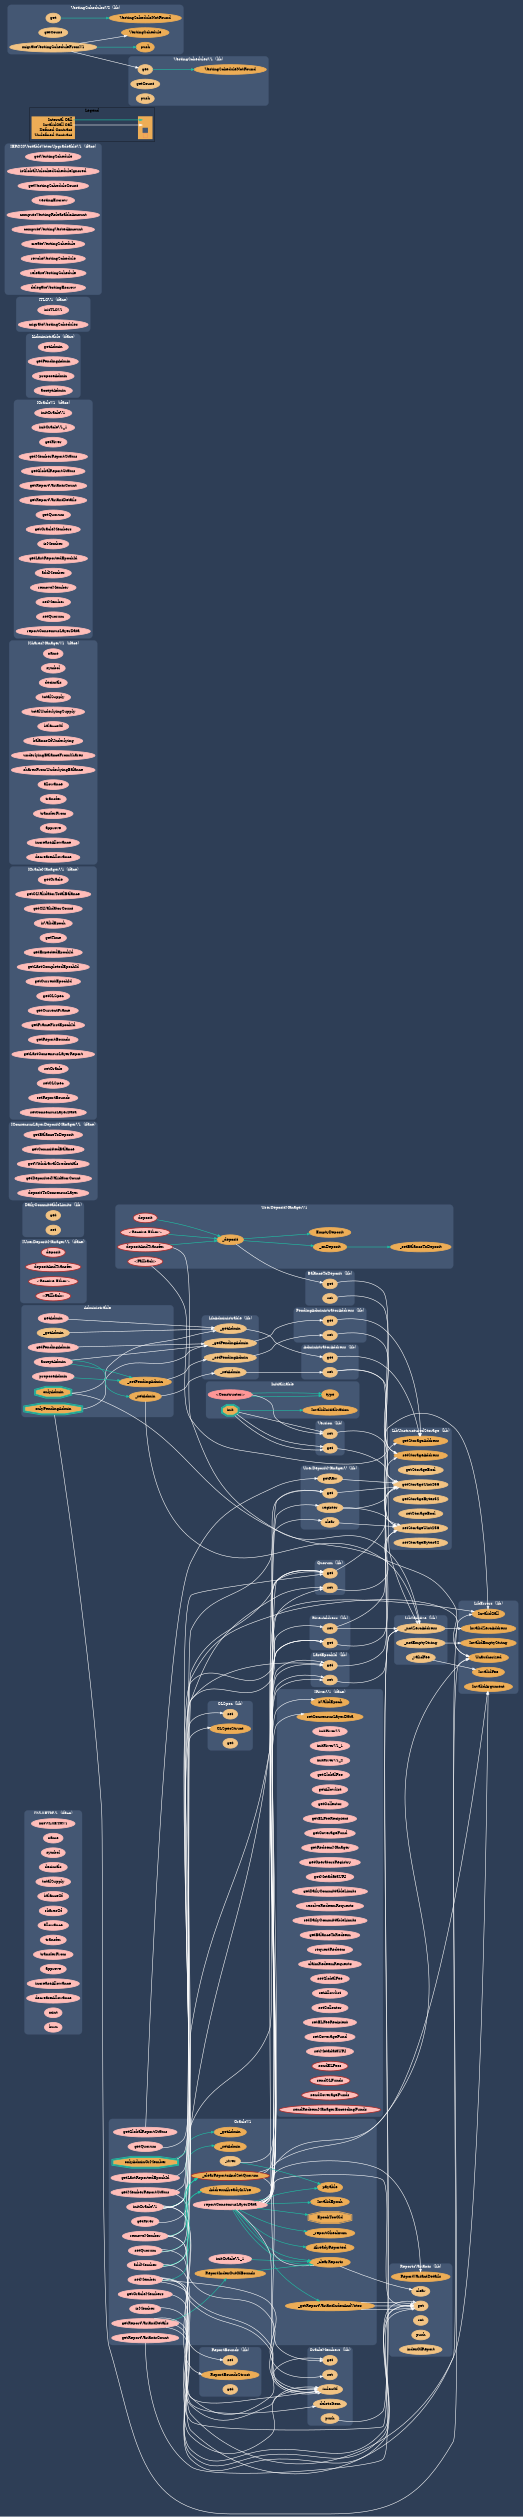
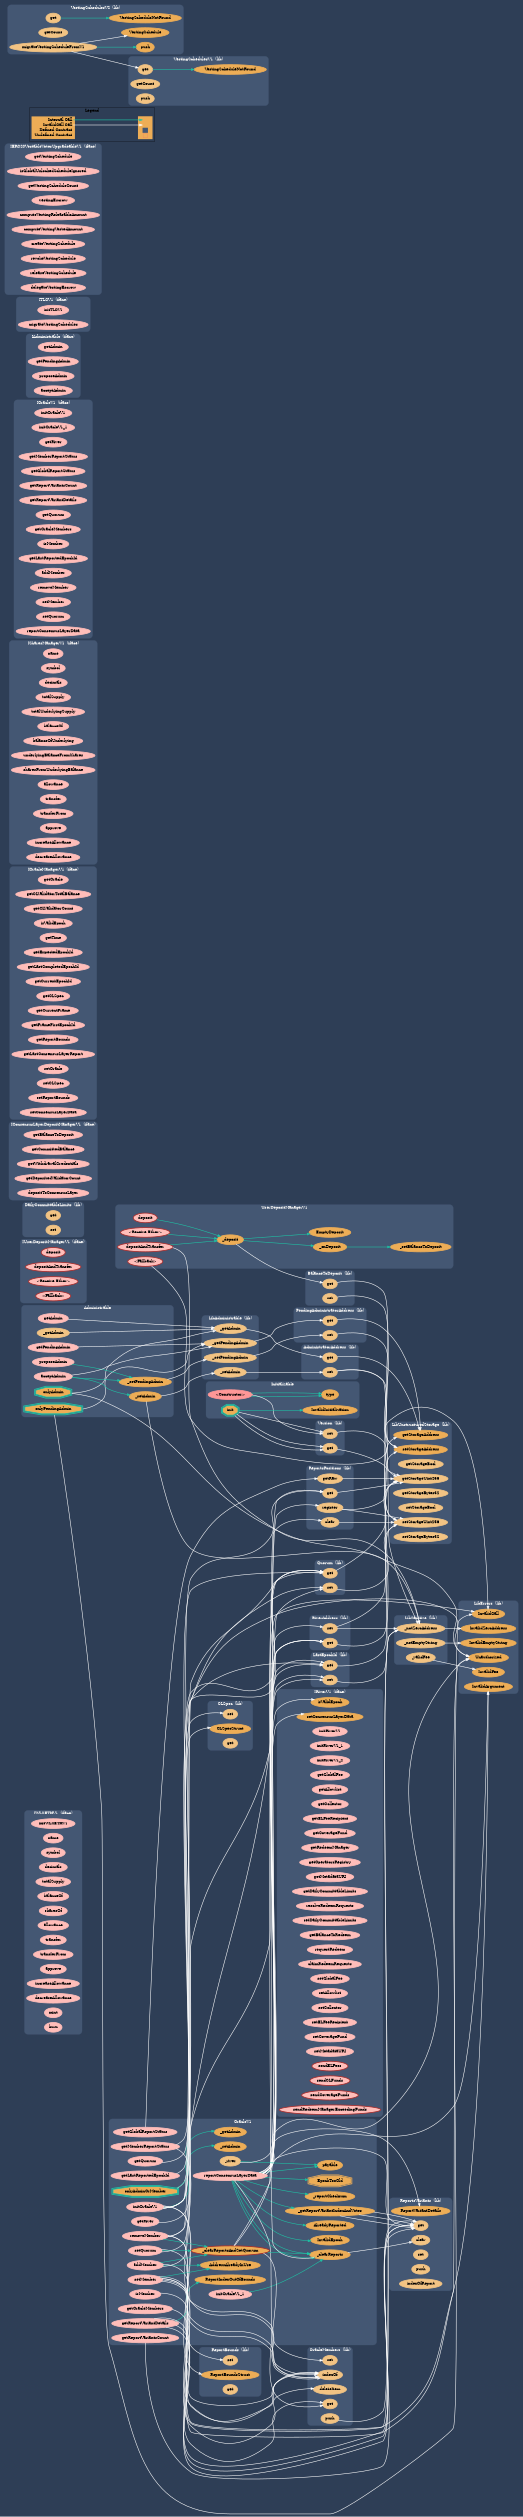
cluster "UserDepositManagerV  (lib)": label "UserDepositManagerV  (lib)" -> "ReportsPositions  (lib)"
edge "ReportIndexOutOfBounds" -> "_clearReports": now "_clearReportsAndSetQuorum" -> "_clearReports"
